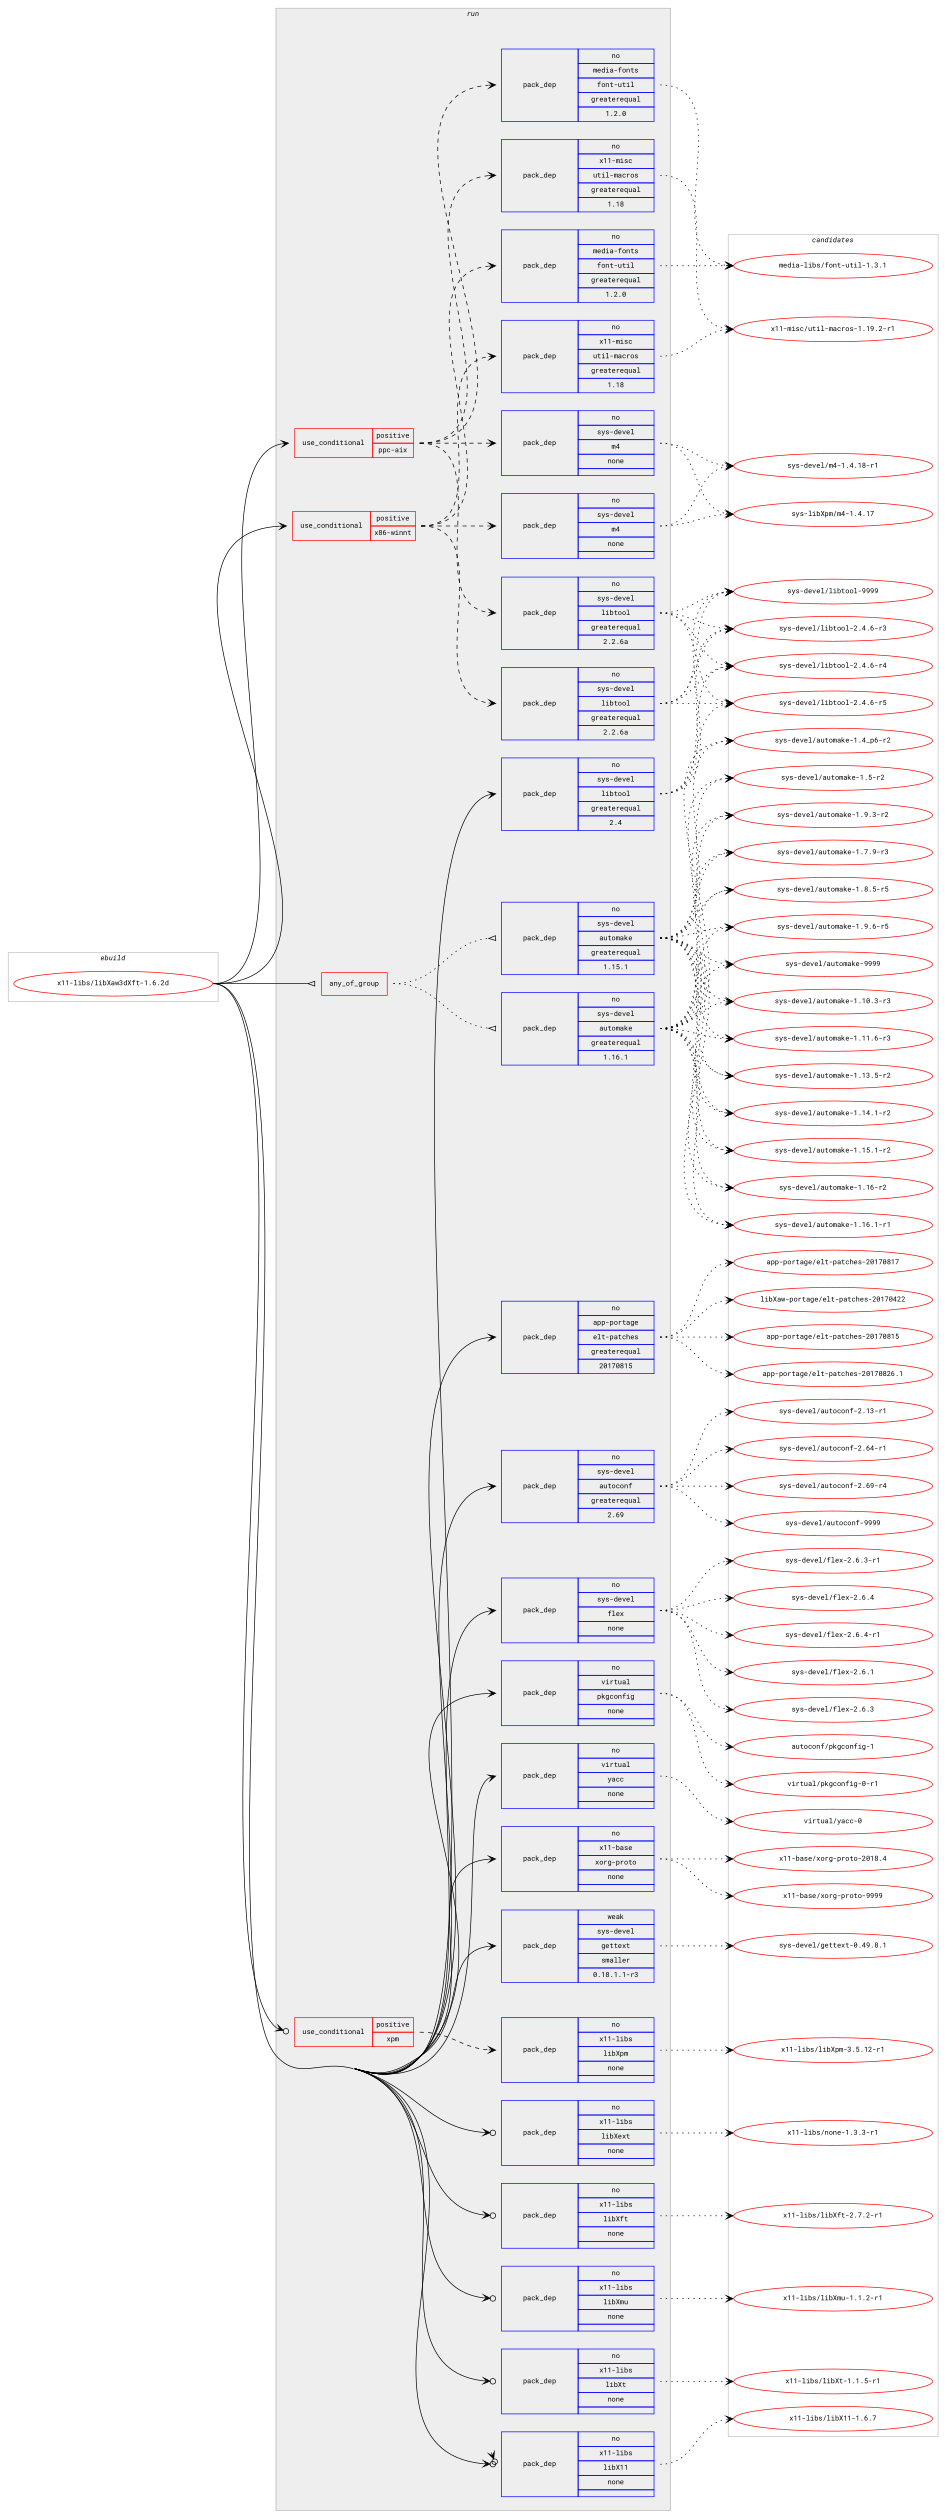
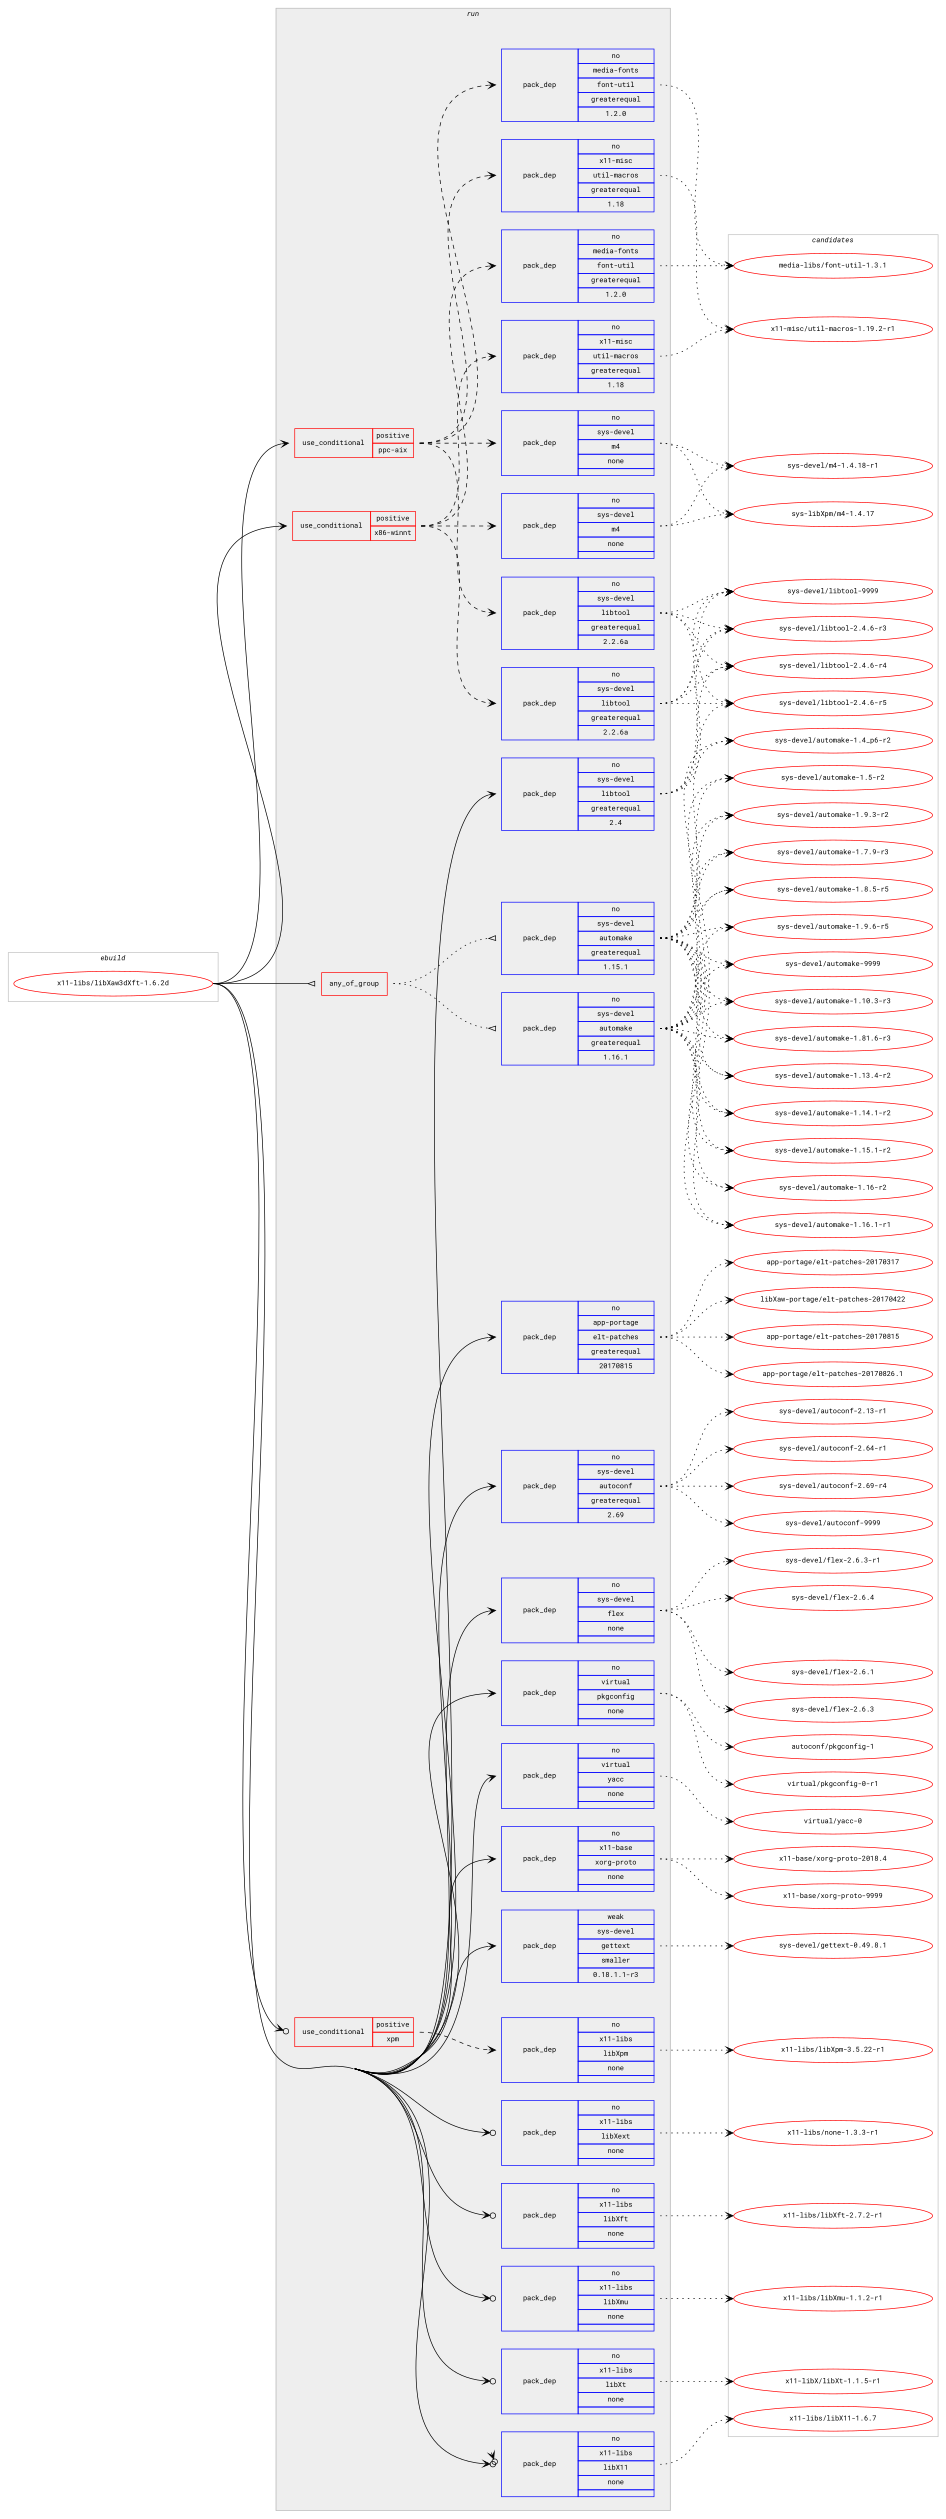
node "sys-devel/automake-1.11.6-r3": label "sys-devel/automake-1.11.6-r3" -> "sys-devel/automake-1.81.6-r3"
node "sys-devel/automake-1.13.5-r2": label "sys-devel/automake-1.13.5-r2" -> "sys-devel/automake-1.13.4-r2"
node "app-portage/elt-patches-20170817": label "app-portage/elt-patches-20170817" -> "app-portage/elt-patches-20170317"
node "sys-devel/flex-2.6.4-r1": removed
node "x11-libs/libXpm-3.5.12-r1": label "x11-libs/libXpm-3.5.12-r1" -> "x11-libs/libXpm-3.5.22-r1"
node "x11-libs/libXt-1.1.5-r1": label "x11-libs/libXt-1.1.5-r1" -> "x11-libX/libXt-1.1.5-r1"
